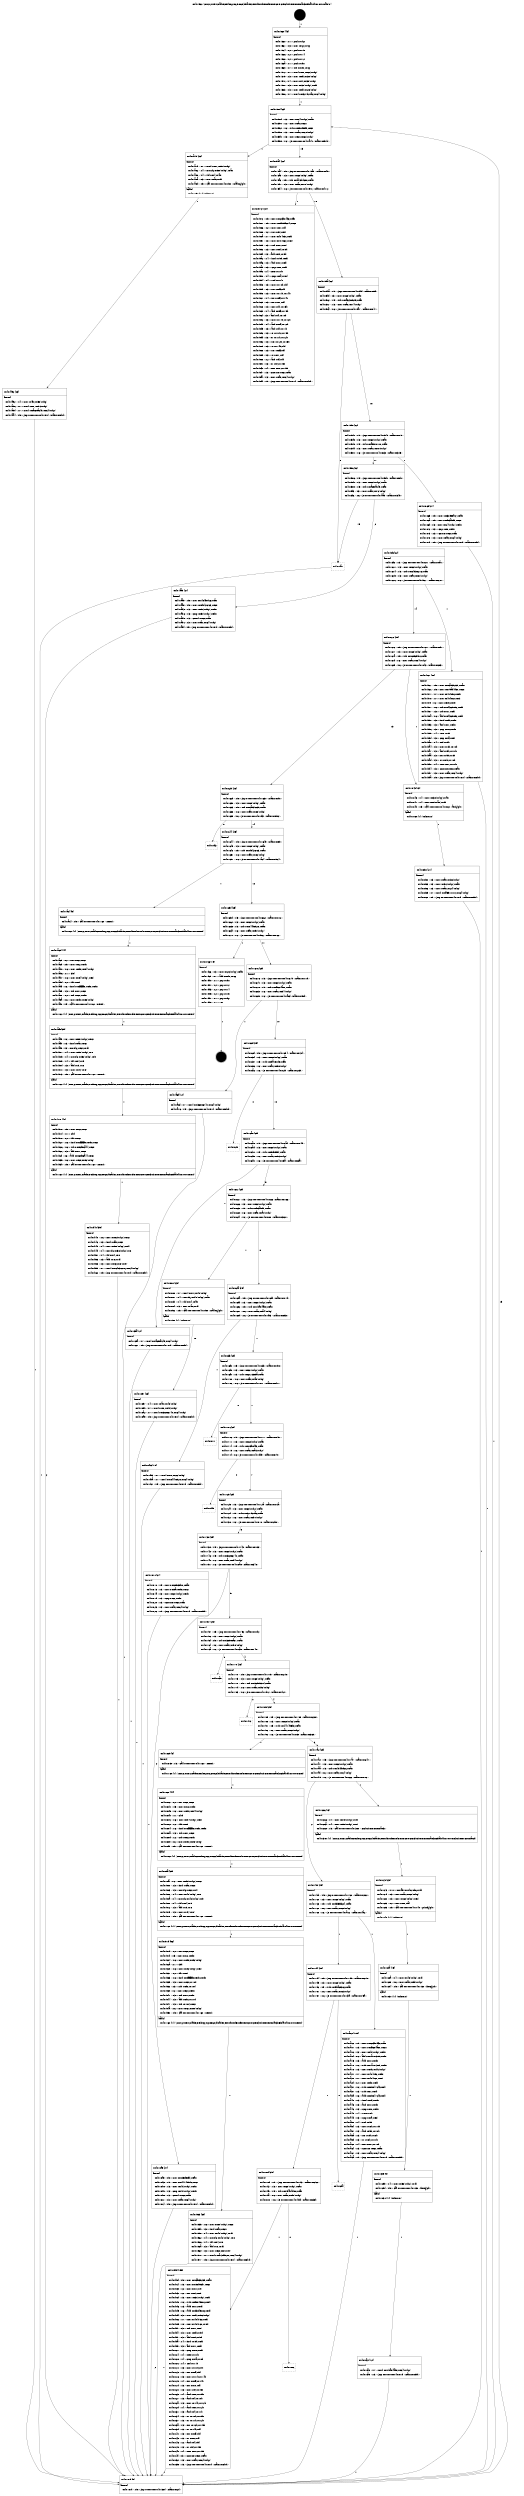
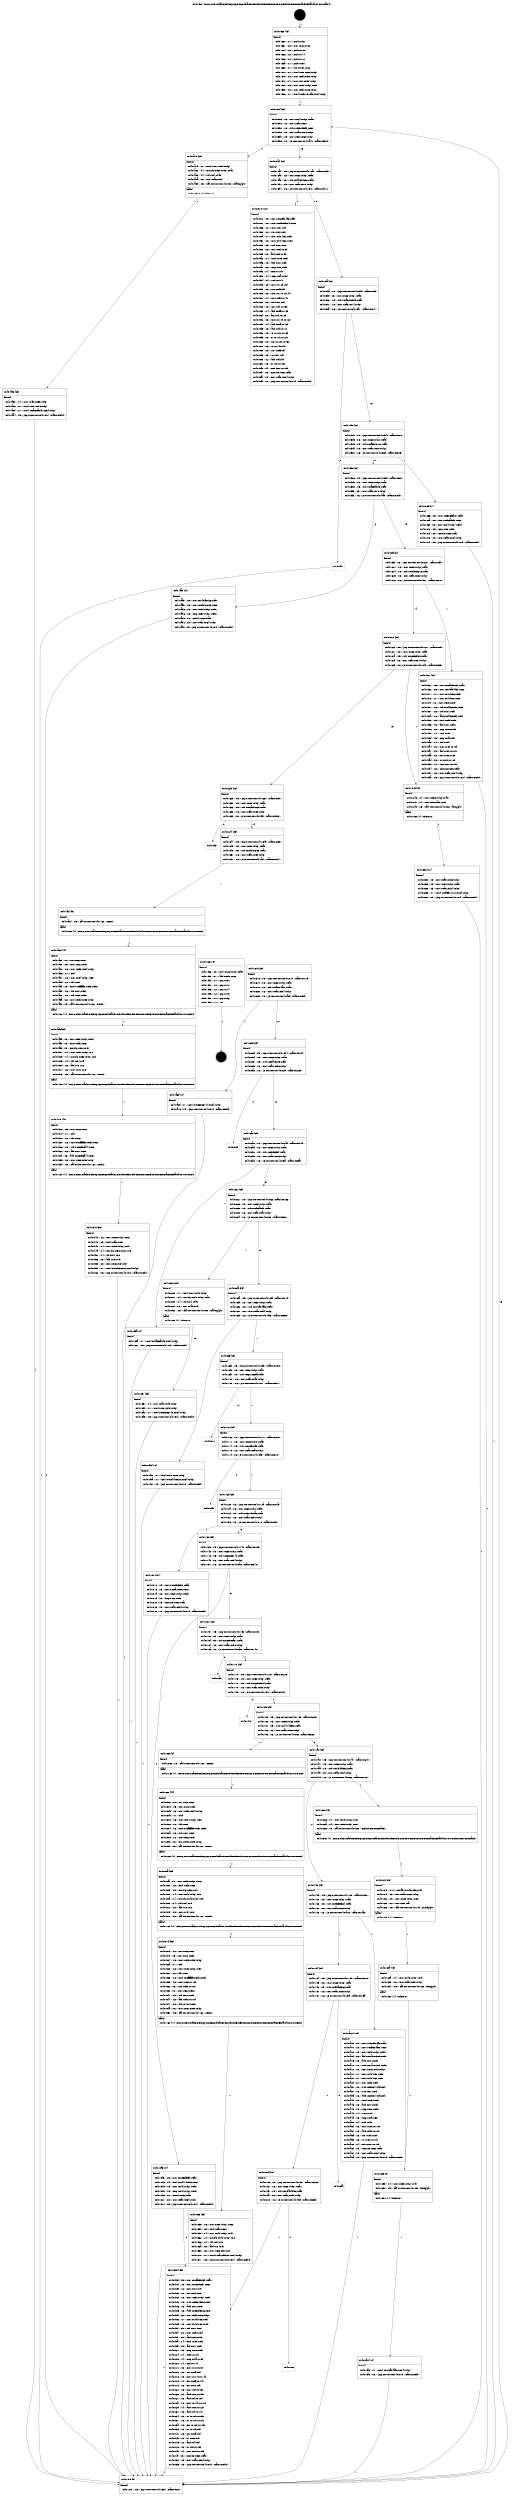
edge "0x4015e6 [22]" -> "0x401da7": now "0x4015e6 [22]" -> "0x4015fc [22]"
node "0x40165d [25]": removed
edge "0x401725 [25]" -> "0x401810 [27]": added, label "1"
edge "0x4018ae [27]" -> "0x401e1d [5]": now "0x4018ae [27]" -> "0x401bbf [155]"
